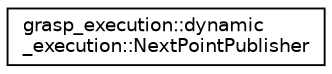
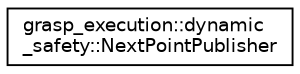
node "grasp_execution::dynamic _execution::NextPointPublisher": label "grasp_execution::dynamic _execution::NextPointPublisher" -> "grasp_execution::dynamic _safety::NextPointPublisher"
